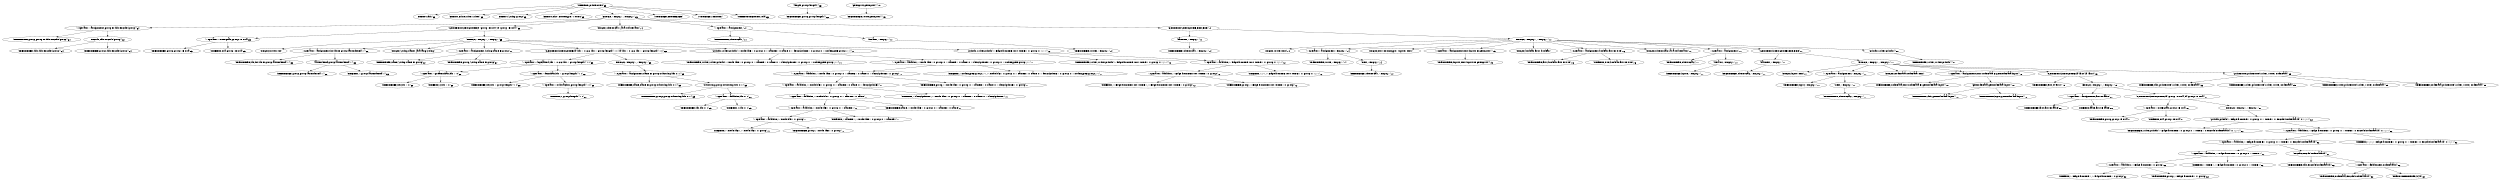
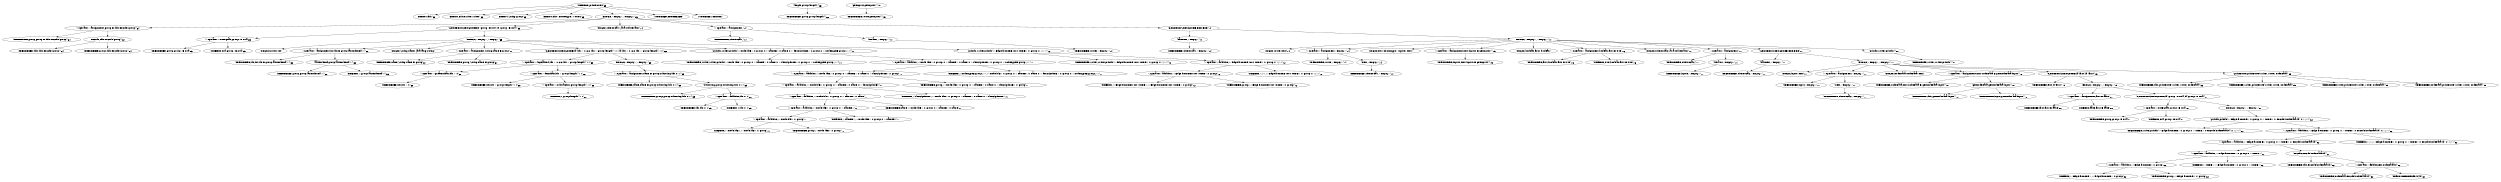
node "(METHOD_RETURN,void)": removed
node "(LITERAL,0,idx > 0)": removed
